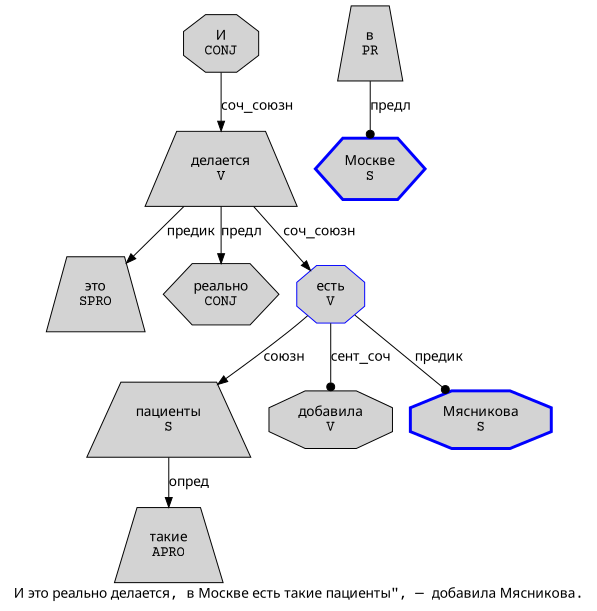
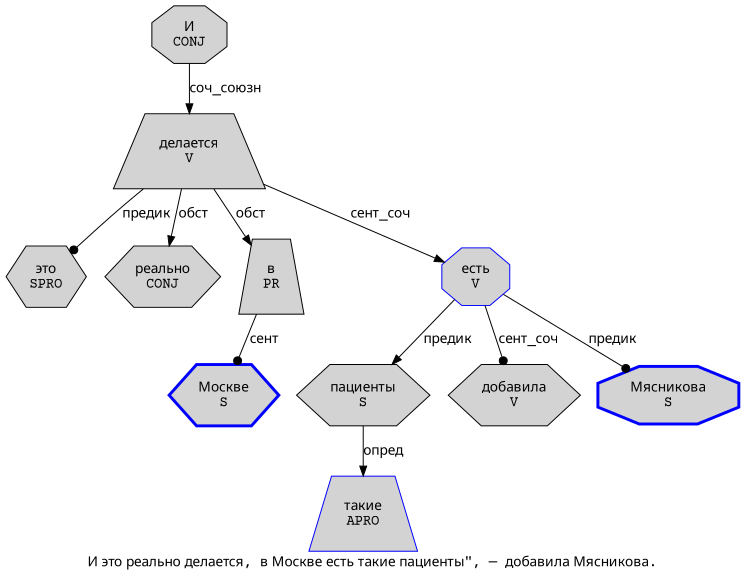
edge "в PR" -> "Москве S": label "предл" -> "сент"
edge "делается V" -> "в PR": added, label "обст"
edge "делается V" -> "это SPRO": arrowhead normal -> dot
edge "делается V" -> "реально CONJ": label "предл" -> "обст"
edge "делается V" -> "есть V": label "соч_союзн" -> "сент_соч"
node "это SPRO": shape trapezium -> hexagon
edge "есть V" -> "пациенты S": label "союзн" -> "предик"
node "пациенты S": shape trapezium -> hexagon
node "добавила V": shape octagon -> hexagon
node "такие APRO": color black -> blue
